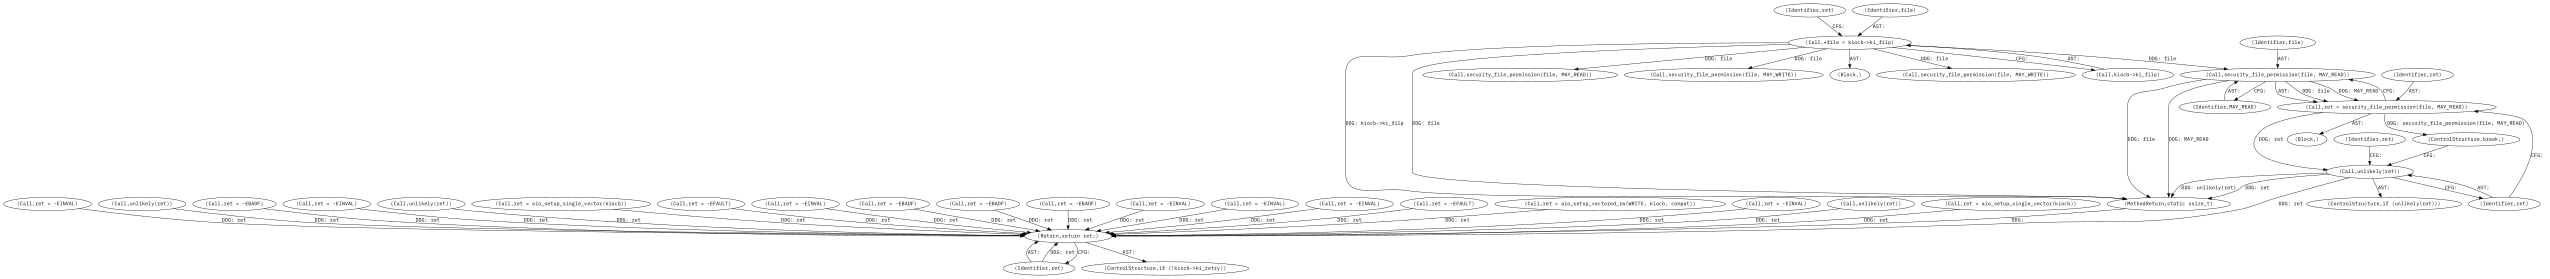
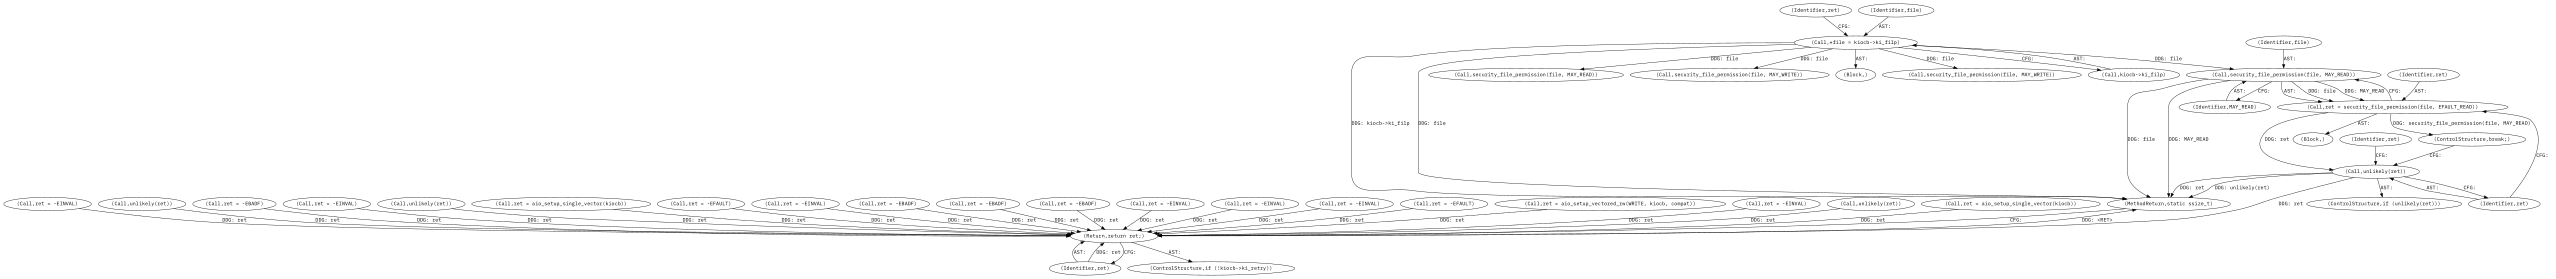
node "(Call,ret = security_file_permission(file, MAY_READ))": label "(Call,ret = security_file_permission(file, MAY_READ))" -> "(Call,ret = security_file_permission(file, EFAULT_READ))"
edge "(MethodReturn,static ssize_t)" -> "(Return,return ret;)": label "DDG: " -> "CFG: "
edge "(Return,return ret;)" -> "(MethodReturn,static ssize_t)": added, label "DDG: <RET>"
